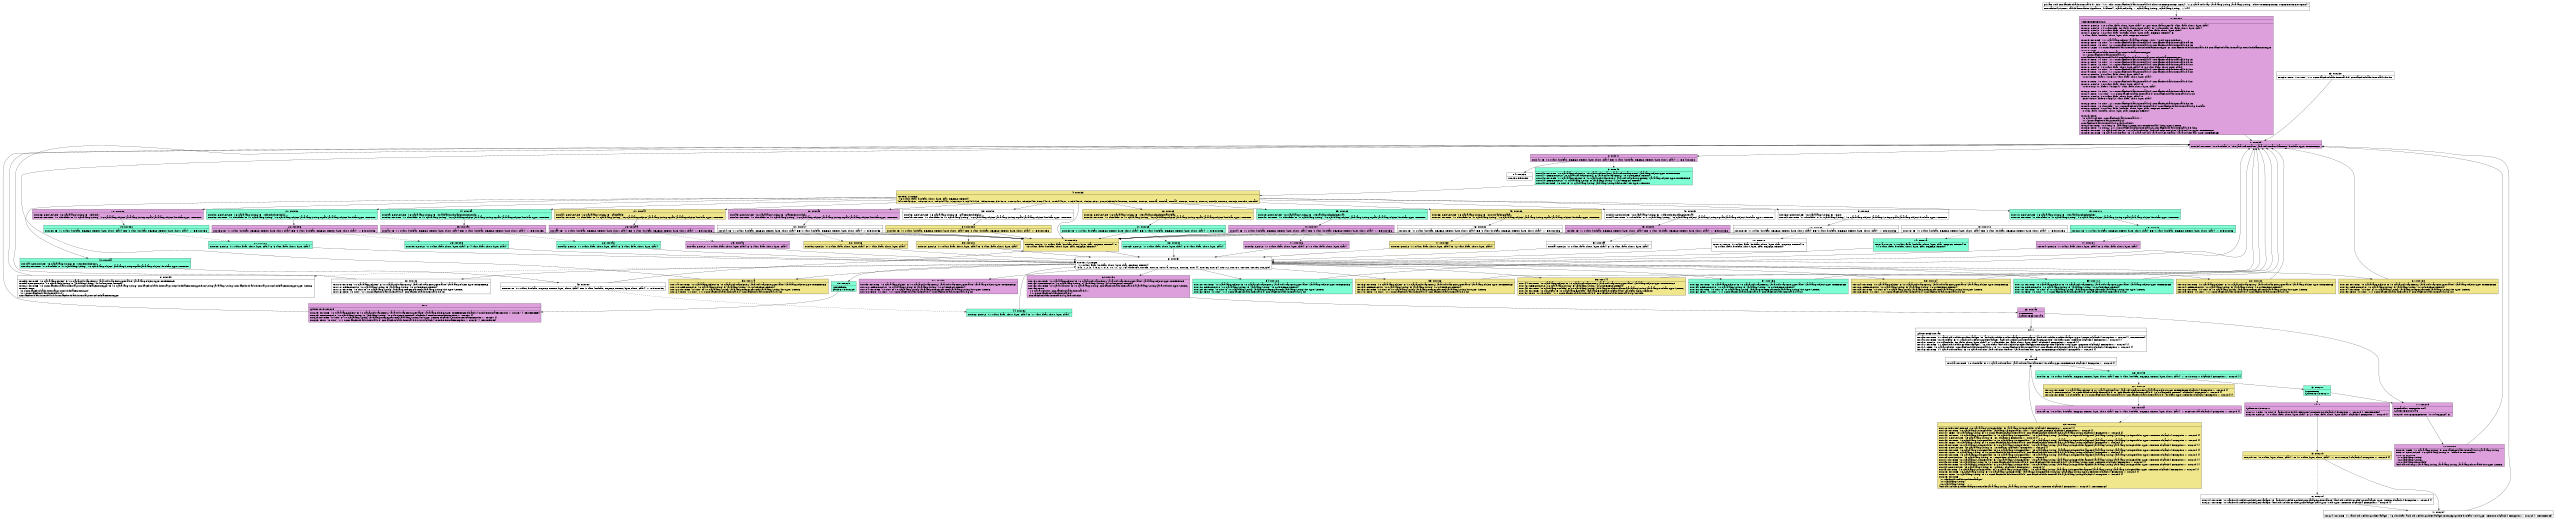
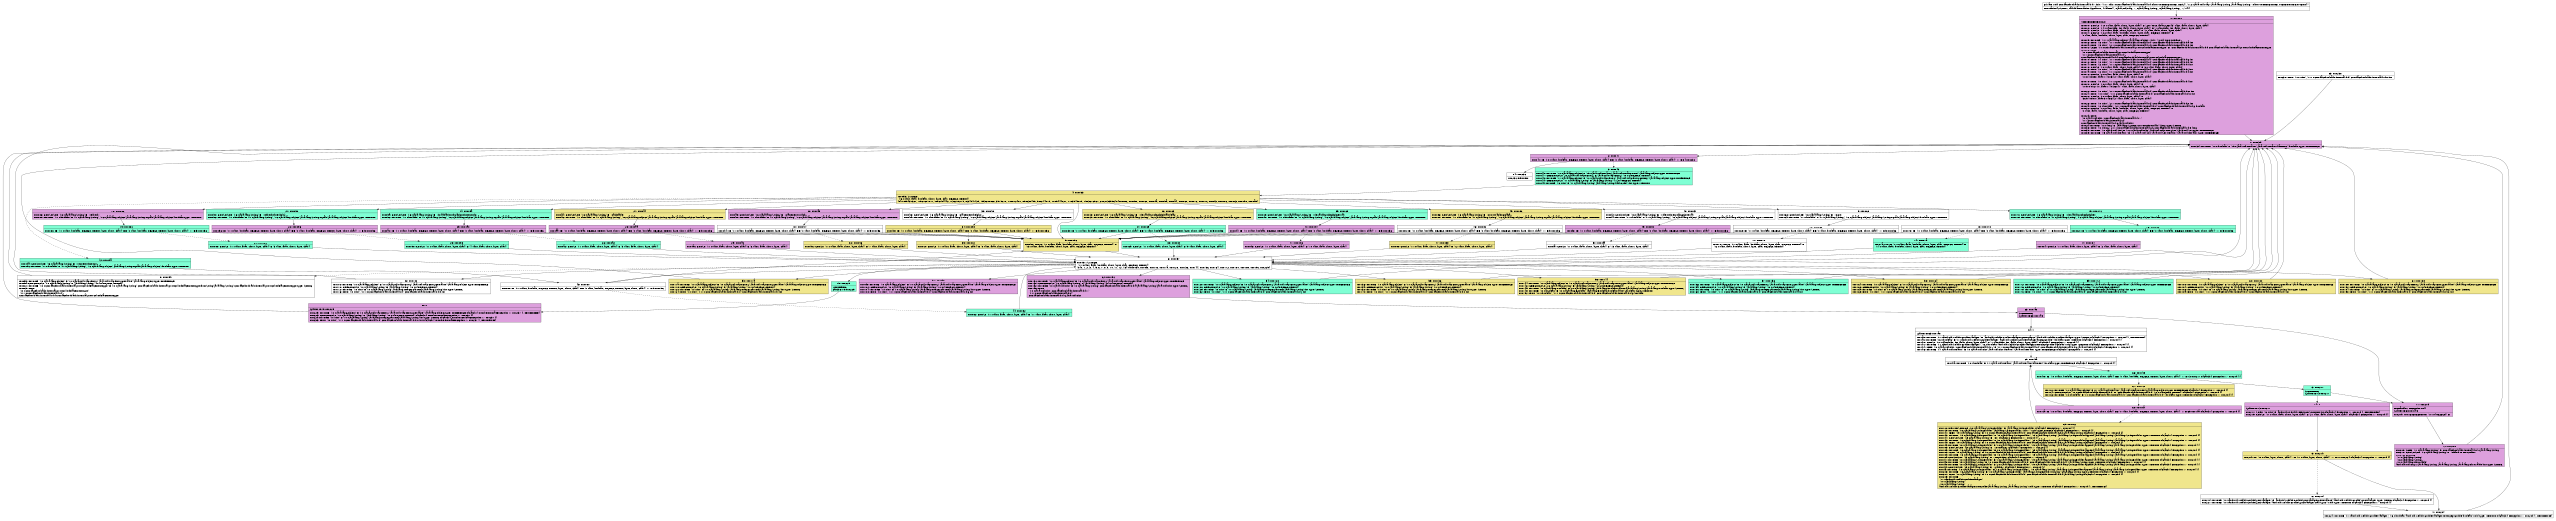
edge "4: 0x0053" -> "42: 0x00da": style solid -> dashed
edge "16: 0x0082" -> "17: 0x0084": removed
edge "6: 0x0057" -> "59: 0x0172": now "6: 0x0057" -> "43: 0x00e0"
